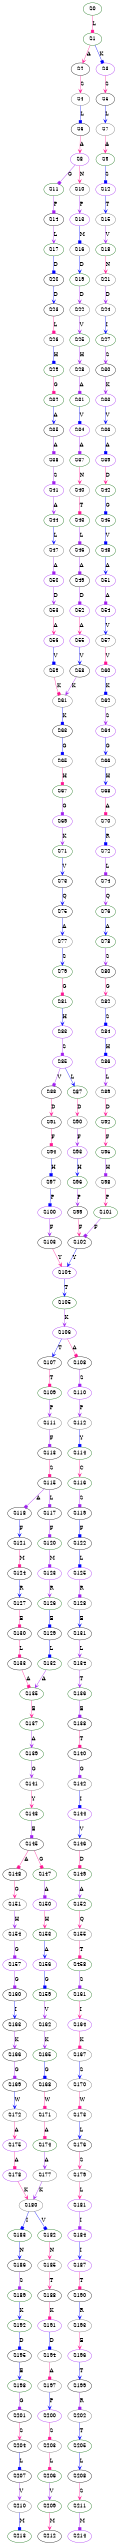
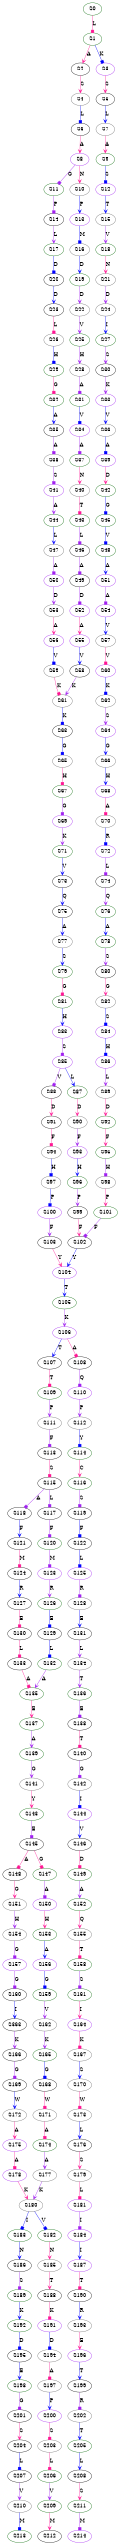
edge "S10" -> "S13": color purple -> blue
edge "S108" -> "S110": label "S" -> "Q"
node "S458": label "S458" -> "S158"
node "S163": label "S163" -> "S363"
edge "S179" -> "S181": arrowhead vee -> box
